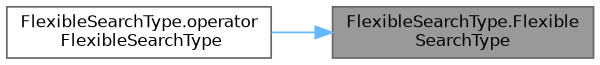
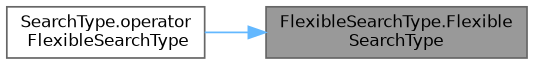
node "FlexibleSearchType.operator FlexibleSearchType": label "FlexibleSearchType.operator FlexibleSearchType" -> "SearchType.operator FlexibleSearchType"
